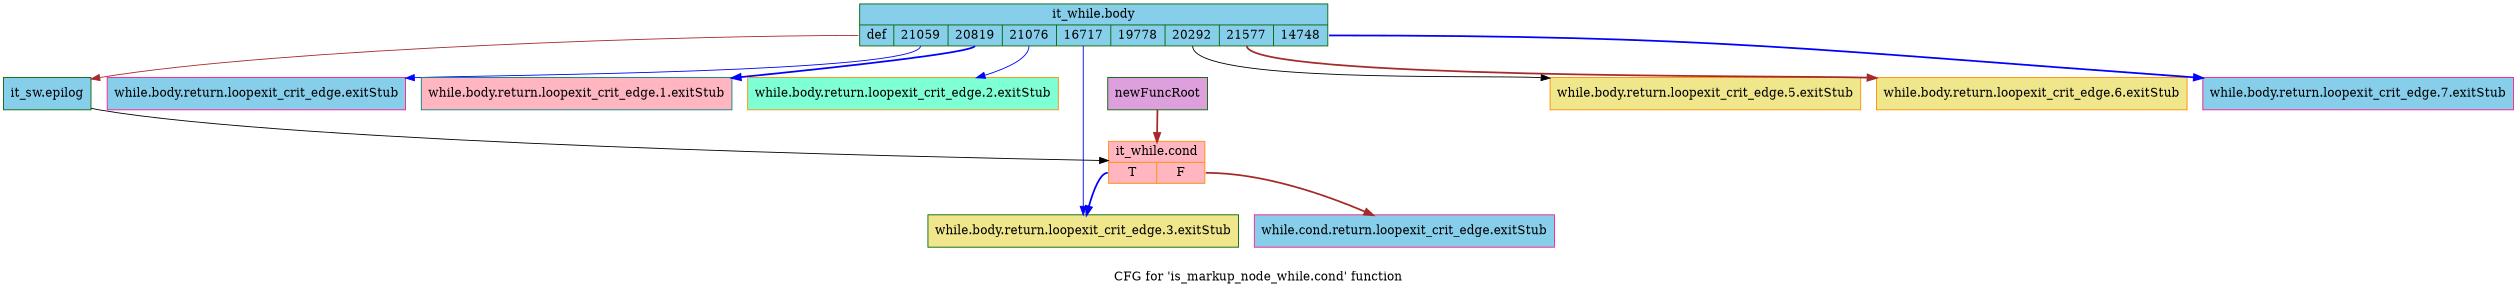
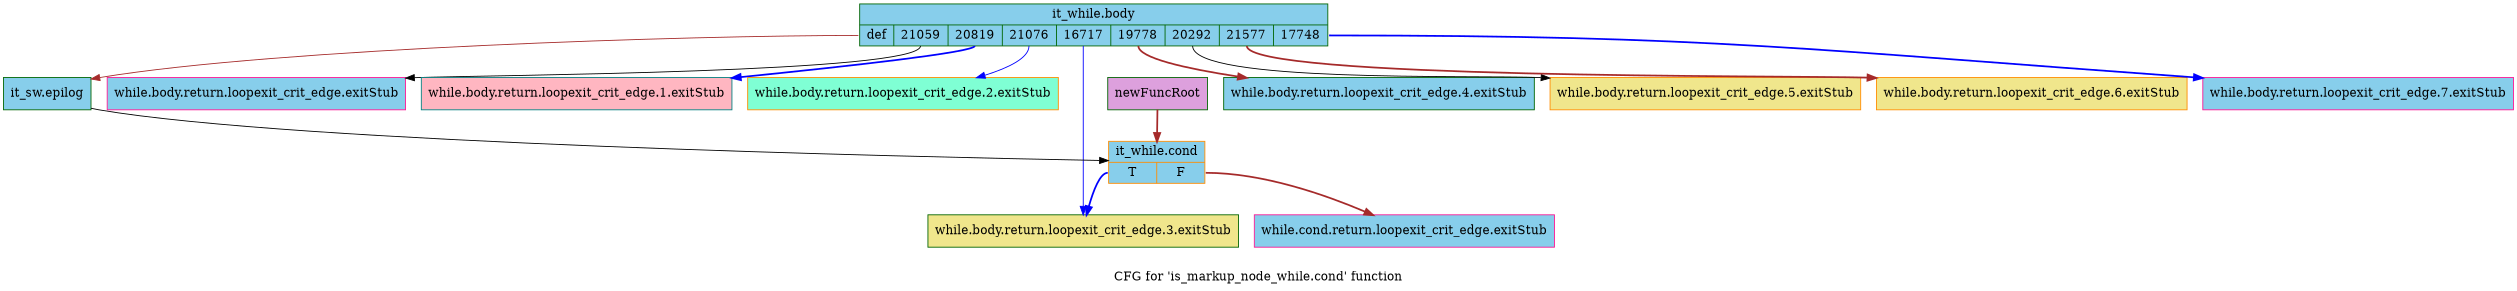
node "it_while.body": text "14748" -> "17748"
edge "it_while.body" -> "while.body.return.loopexit_crit_edge.exitStub": color blue -> black
node "while.body.return.loopexit_crit_edge.4.exitStub": added
node "it_while.cond": fillcolor lightpink -> skyblue
